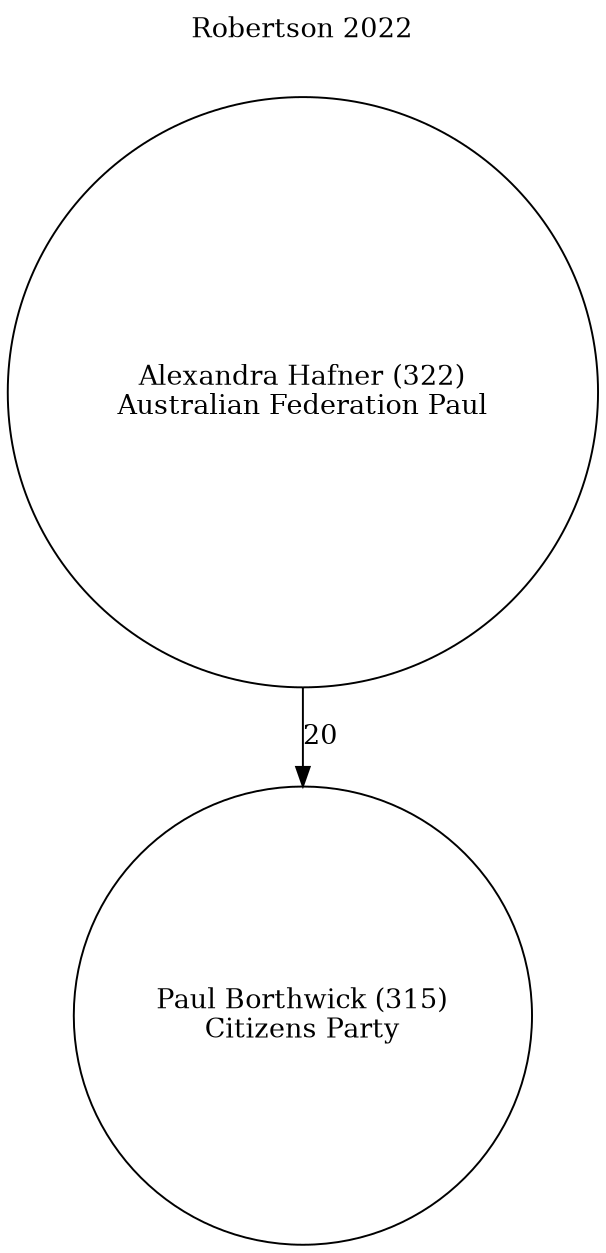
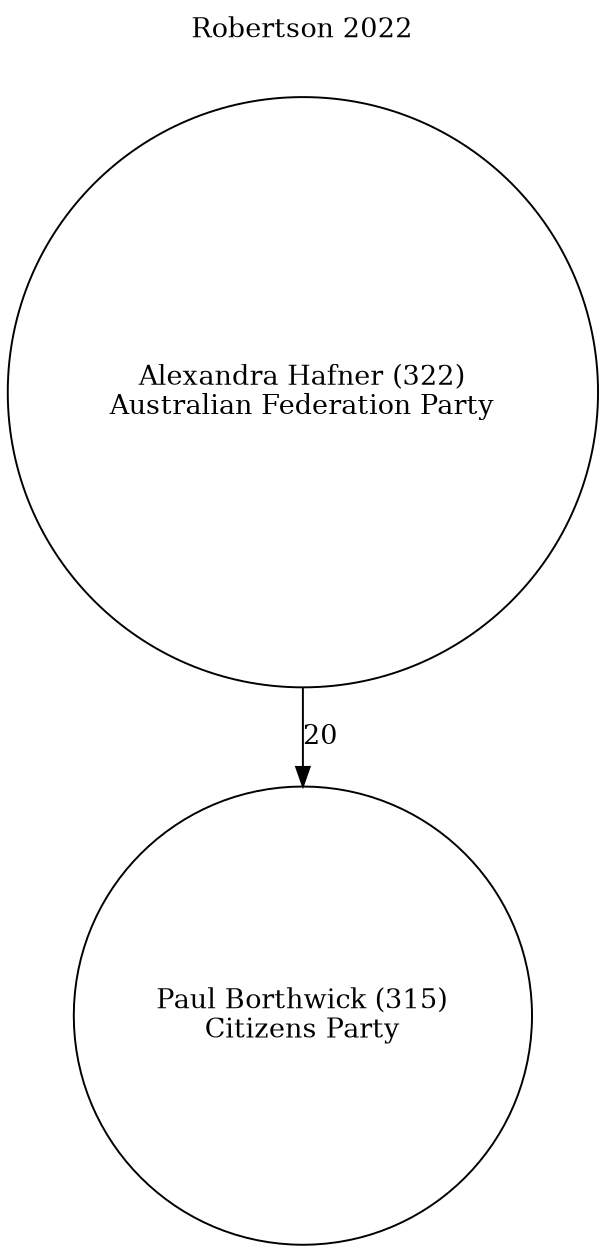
node "Alexandra Hafner (322) Australian Federation Paul": label "Alexandra Hafner (322) Australian Federation Paul" -> "Alexandra Hafner (322) Australian Federation Party"
